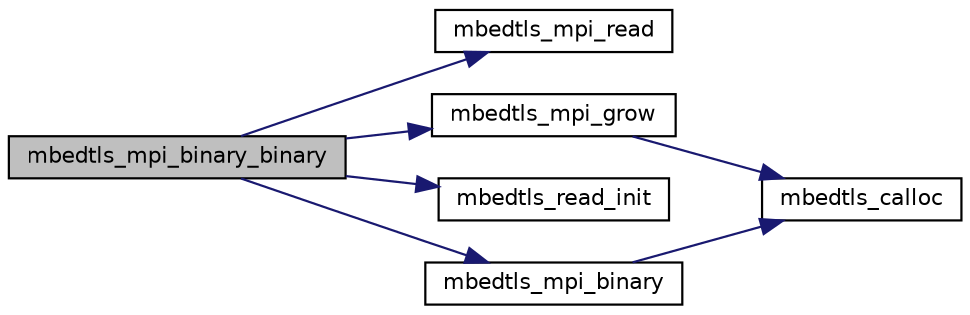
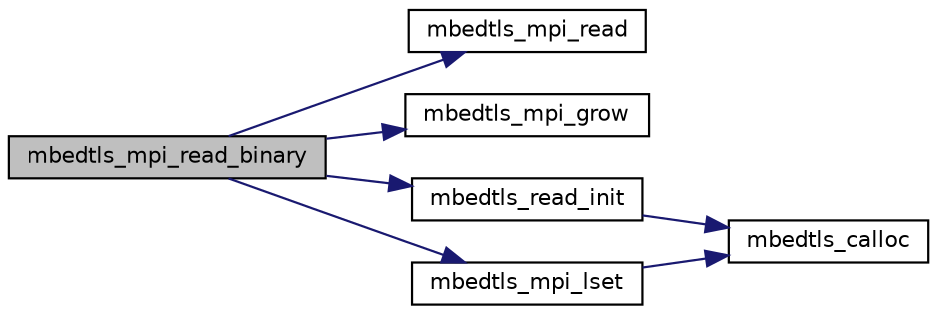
edge "mbedtls_mpi_grow" -> "mbedtls_calloc": now "mbedtls_read_init" -> "mbedtls_calloc"
node "mbedtls_mpi_binary_binary": label "mbedtls_mpi_binary_binary" -> "mbedtls_mpi_read_binary"
node "mbedtls_mpi_binary": label "mbedtls_mpi_binary" -> "mbedtls_mpi_lset"
